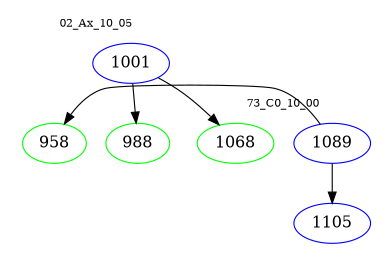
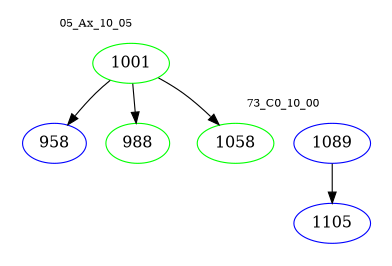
cluster "02_Ax_10_05": label "02_Ax_10_05" -> "05_Ax_10_05"
node "1001": color blue -> green
edge "1089" -> "958": now "1001" -> "958"
node "958": color green -> blue
node "1068": label "1068" -> "1058"
